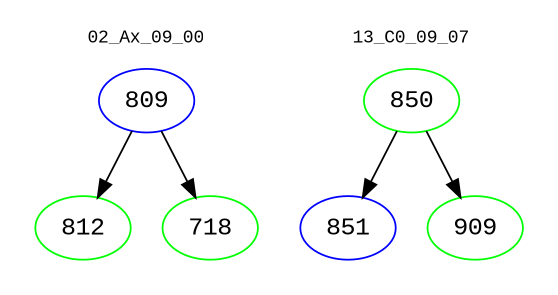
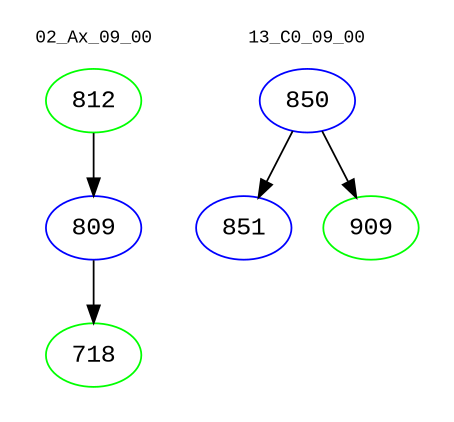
cluster "13_C0_09_07": label "13_C0_09_07" -> "13_C0_09_00"
node "850": color green -> blue
edge "809" -> "812": reversed
